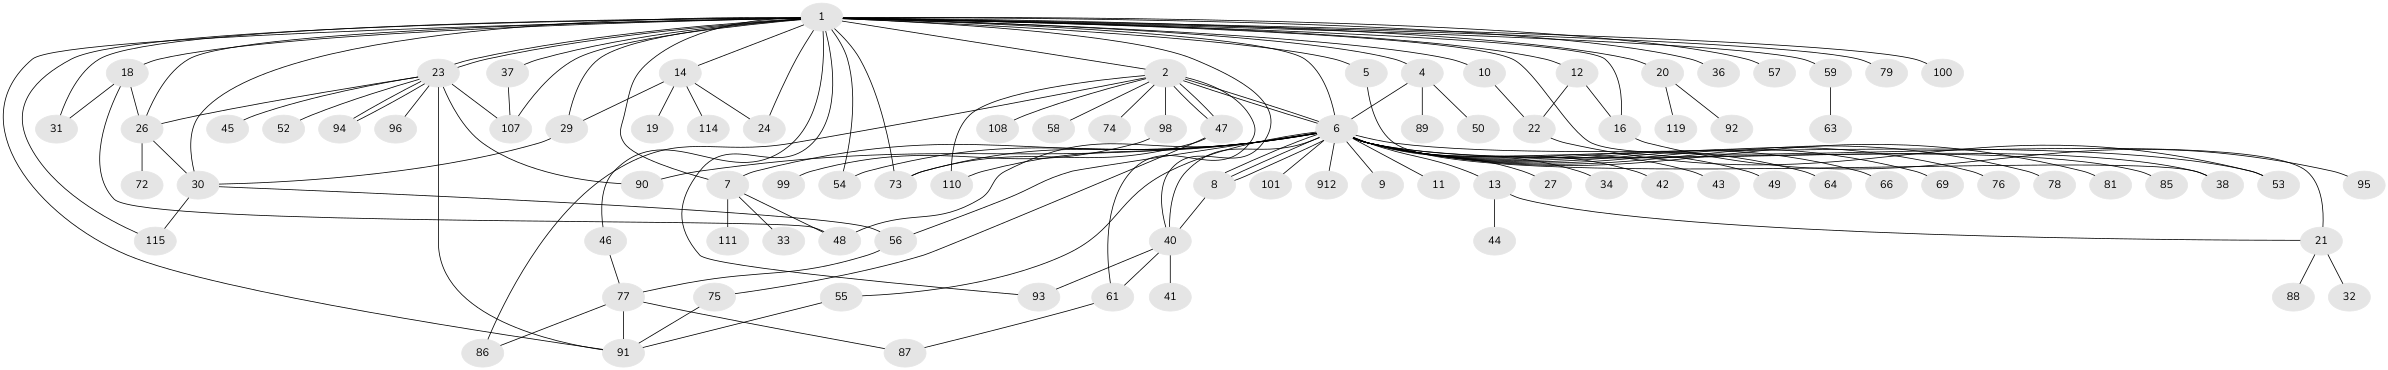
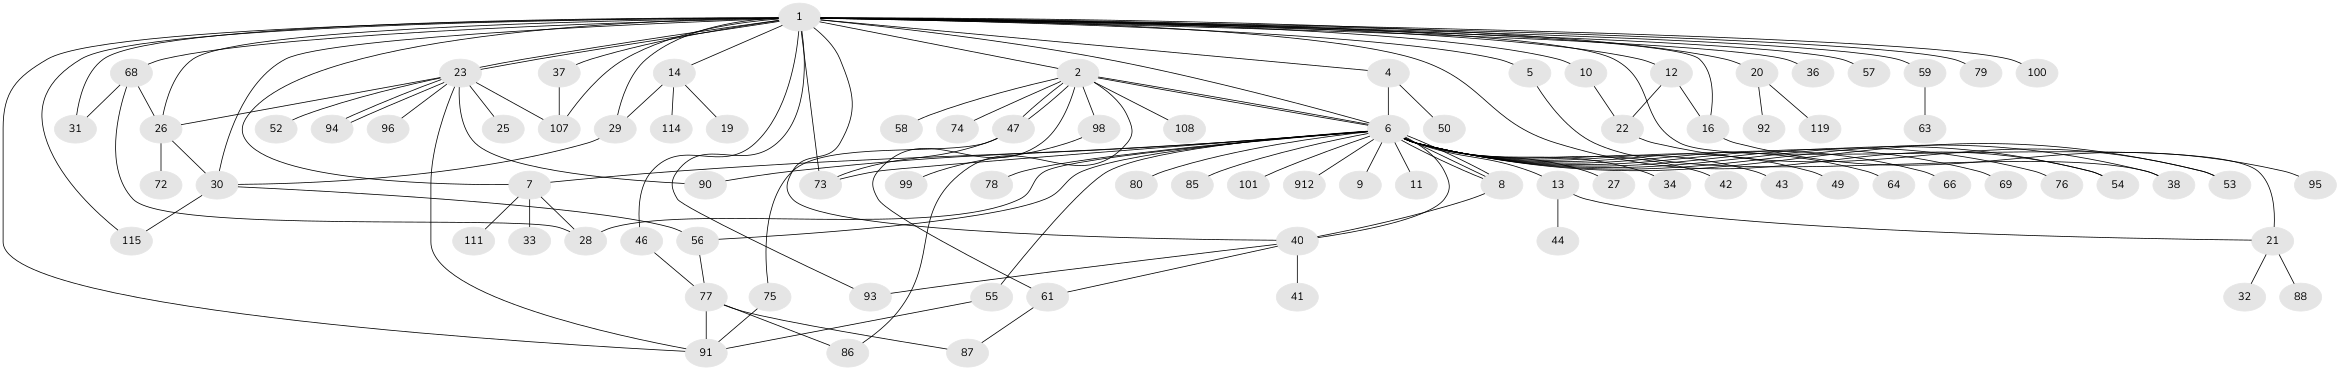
node "18": label "18" -> "68"
node "45": label "45" -> "25"
node "24": removed
node "89": removed
node "110": removed
node "81": label "81" -> "80"
node "48": label "48" -> "28"
